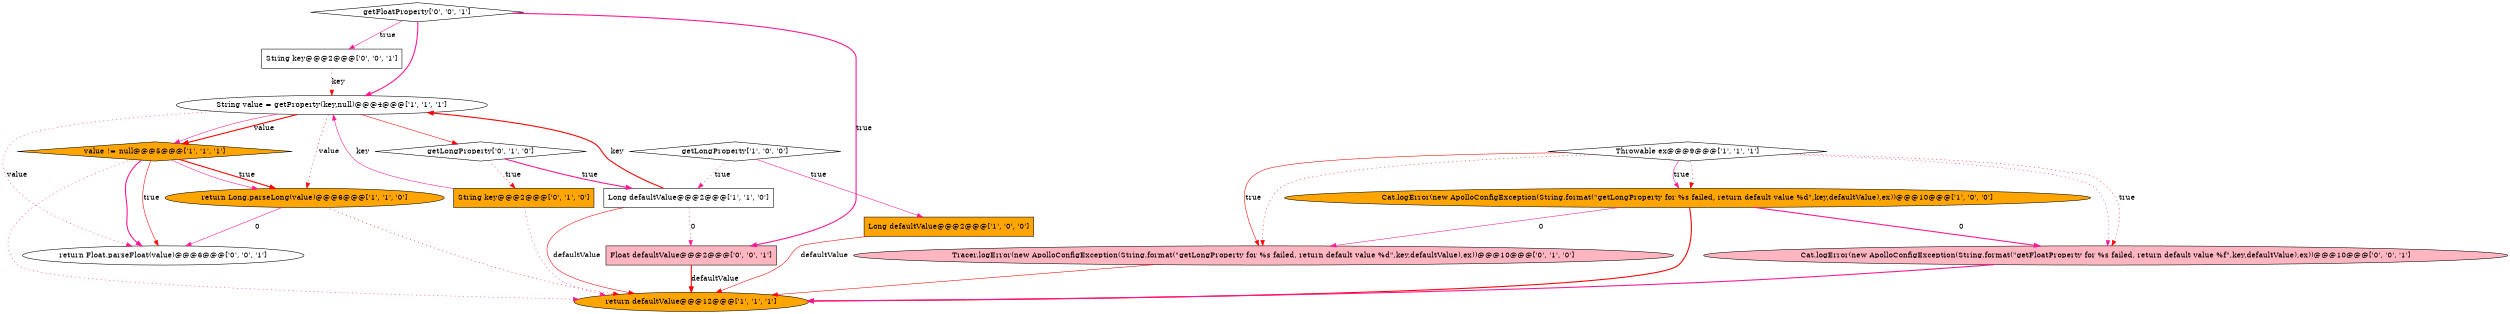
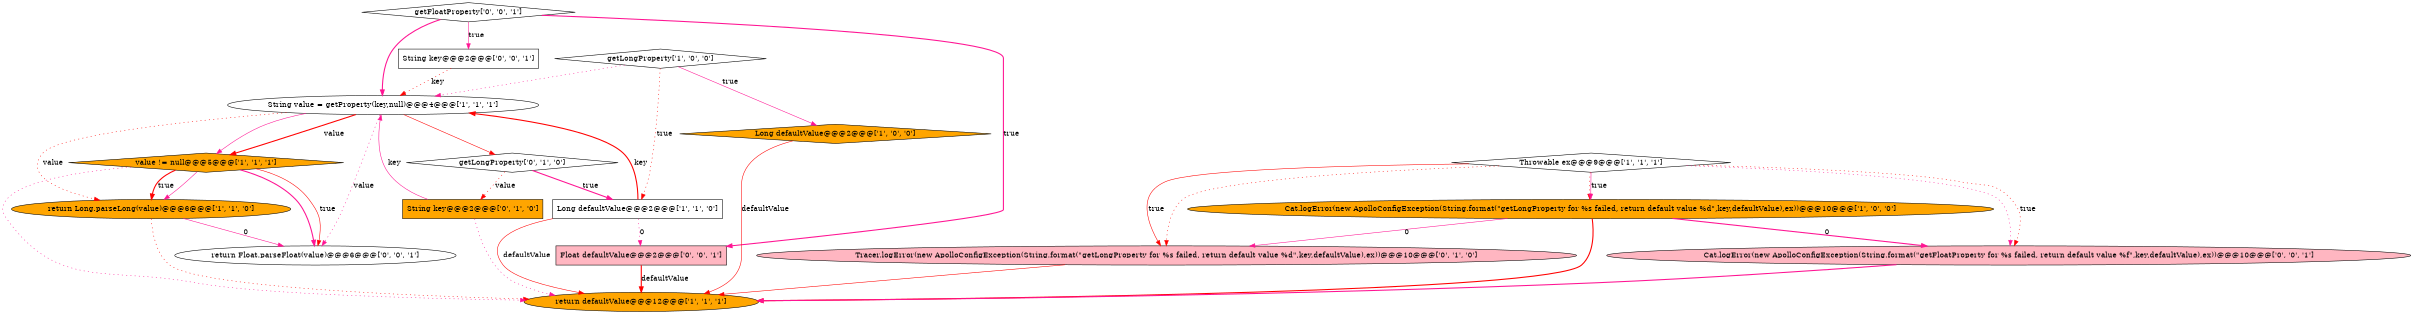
edge "getLongProperty['1', '0', '0']" -> "String value = getProperty(key,null)@@@4@@@['1', '1', '1']": added
edge "getLongProperty['1', '0', '0']" -> "Long defaultValue@@@2@@@['1', '1', '0']": color deeppink -> red
edge "getLongProperty['0', '1', '0']" -> "String key@@@2@@@['0', '1', '0']": label "true" -> "value"
node "Long defaultValue@@@2@@@['1', '0', '0']": shape box -> diamond
